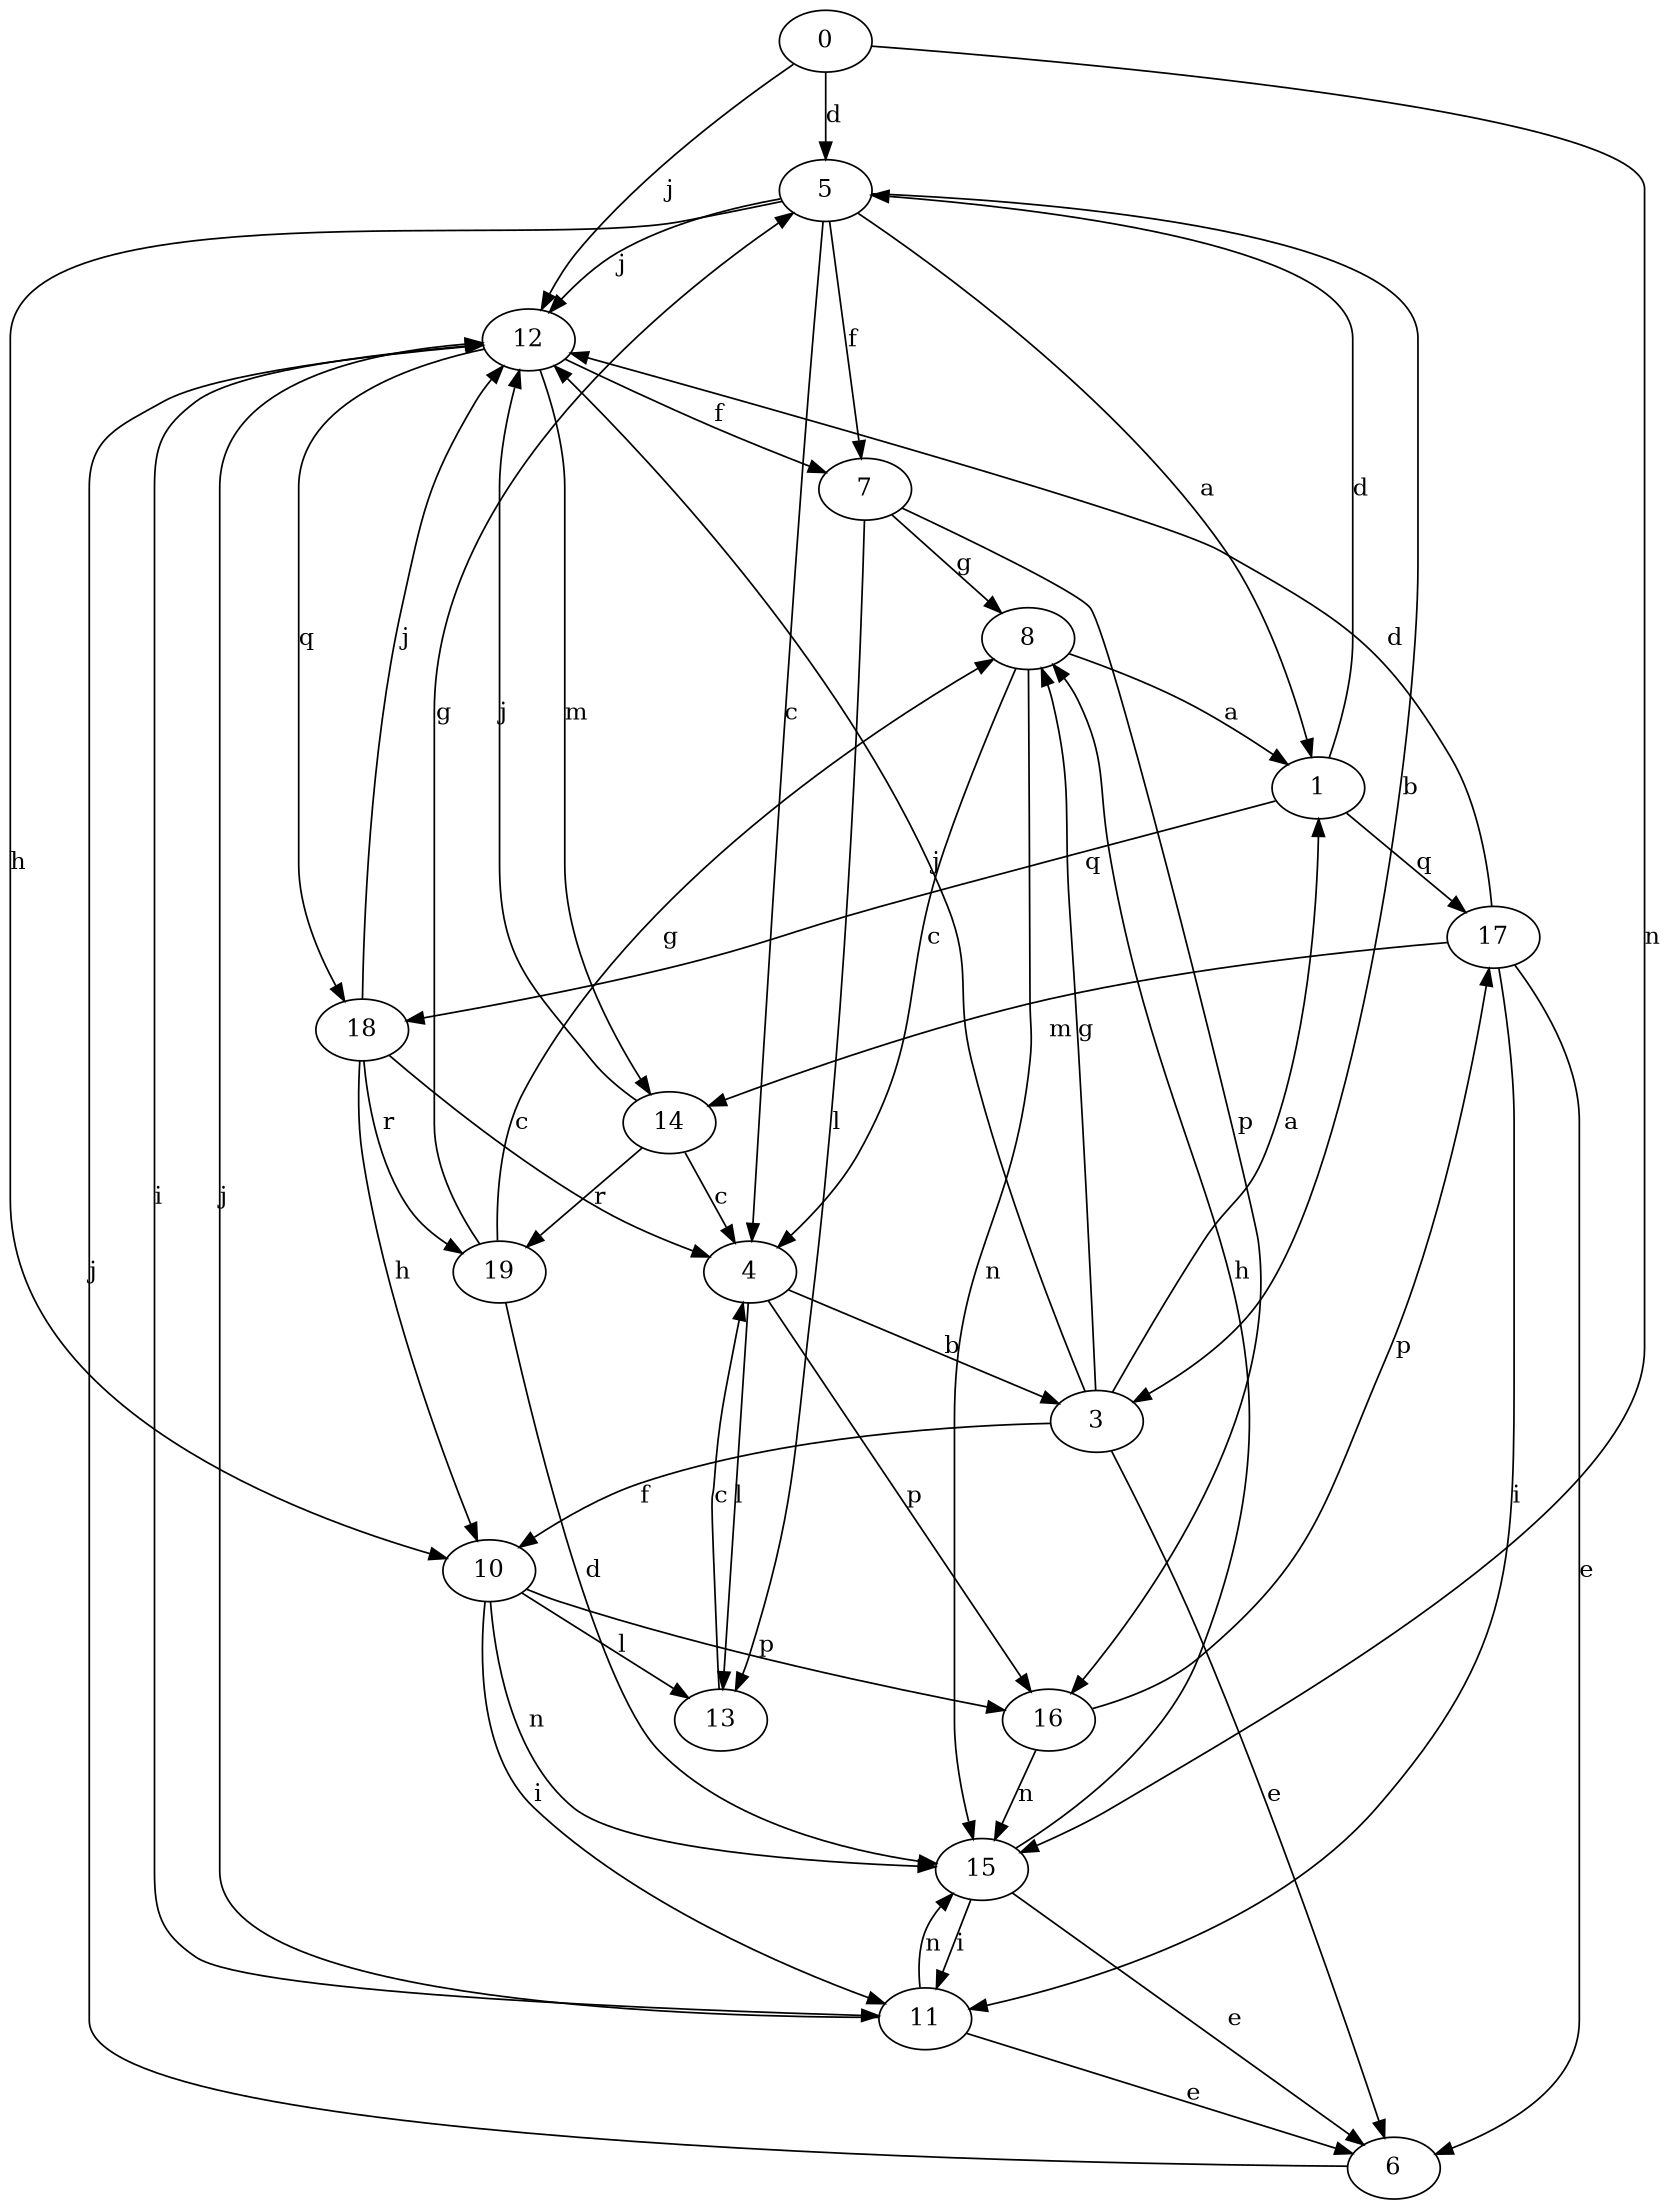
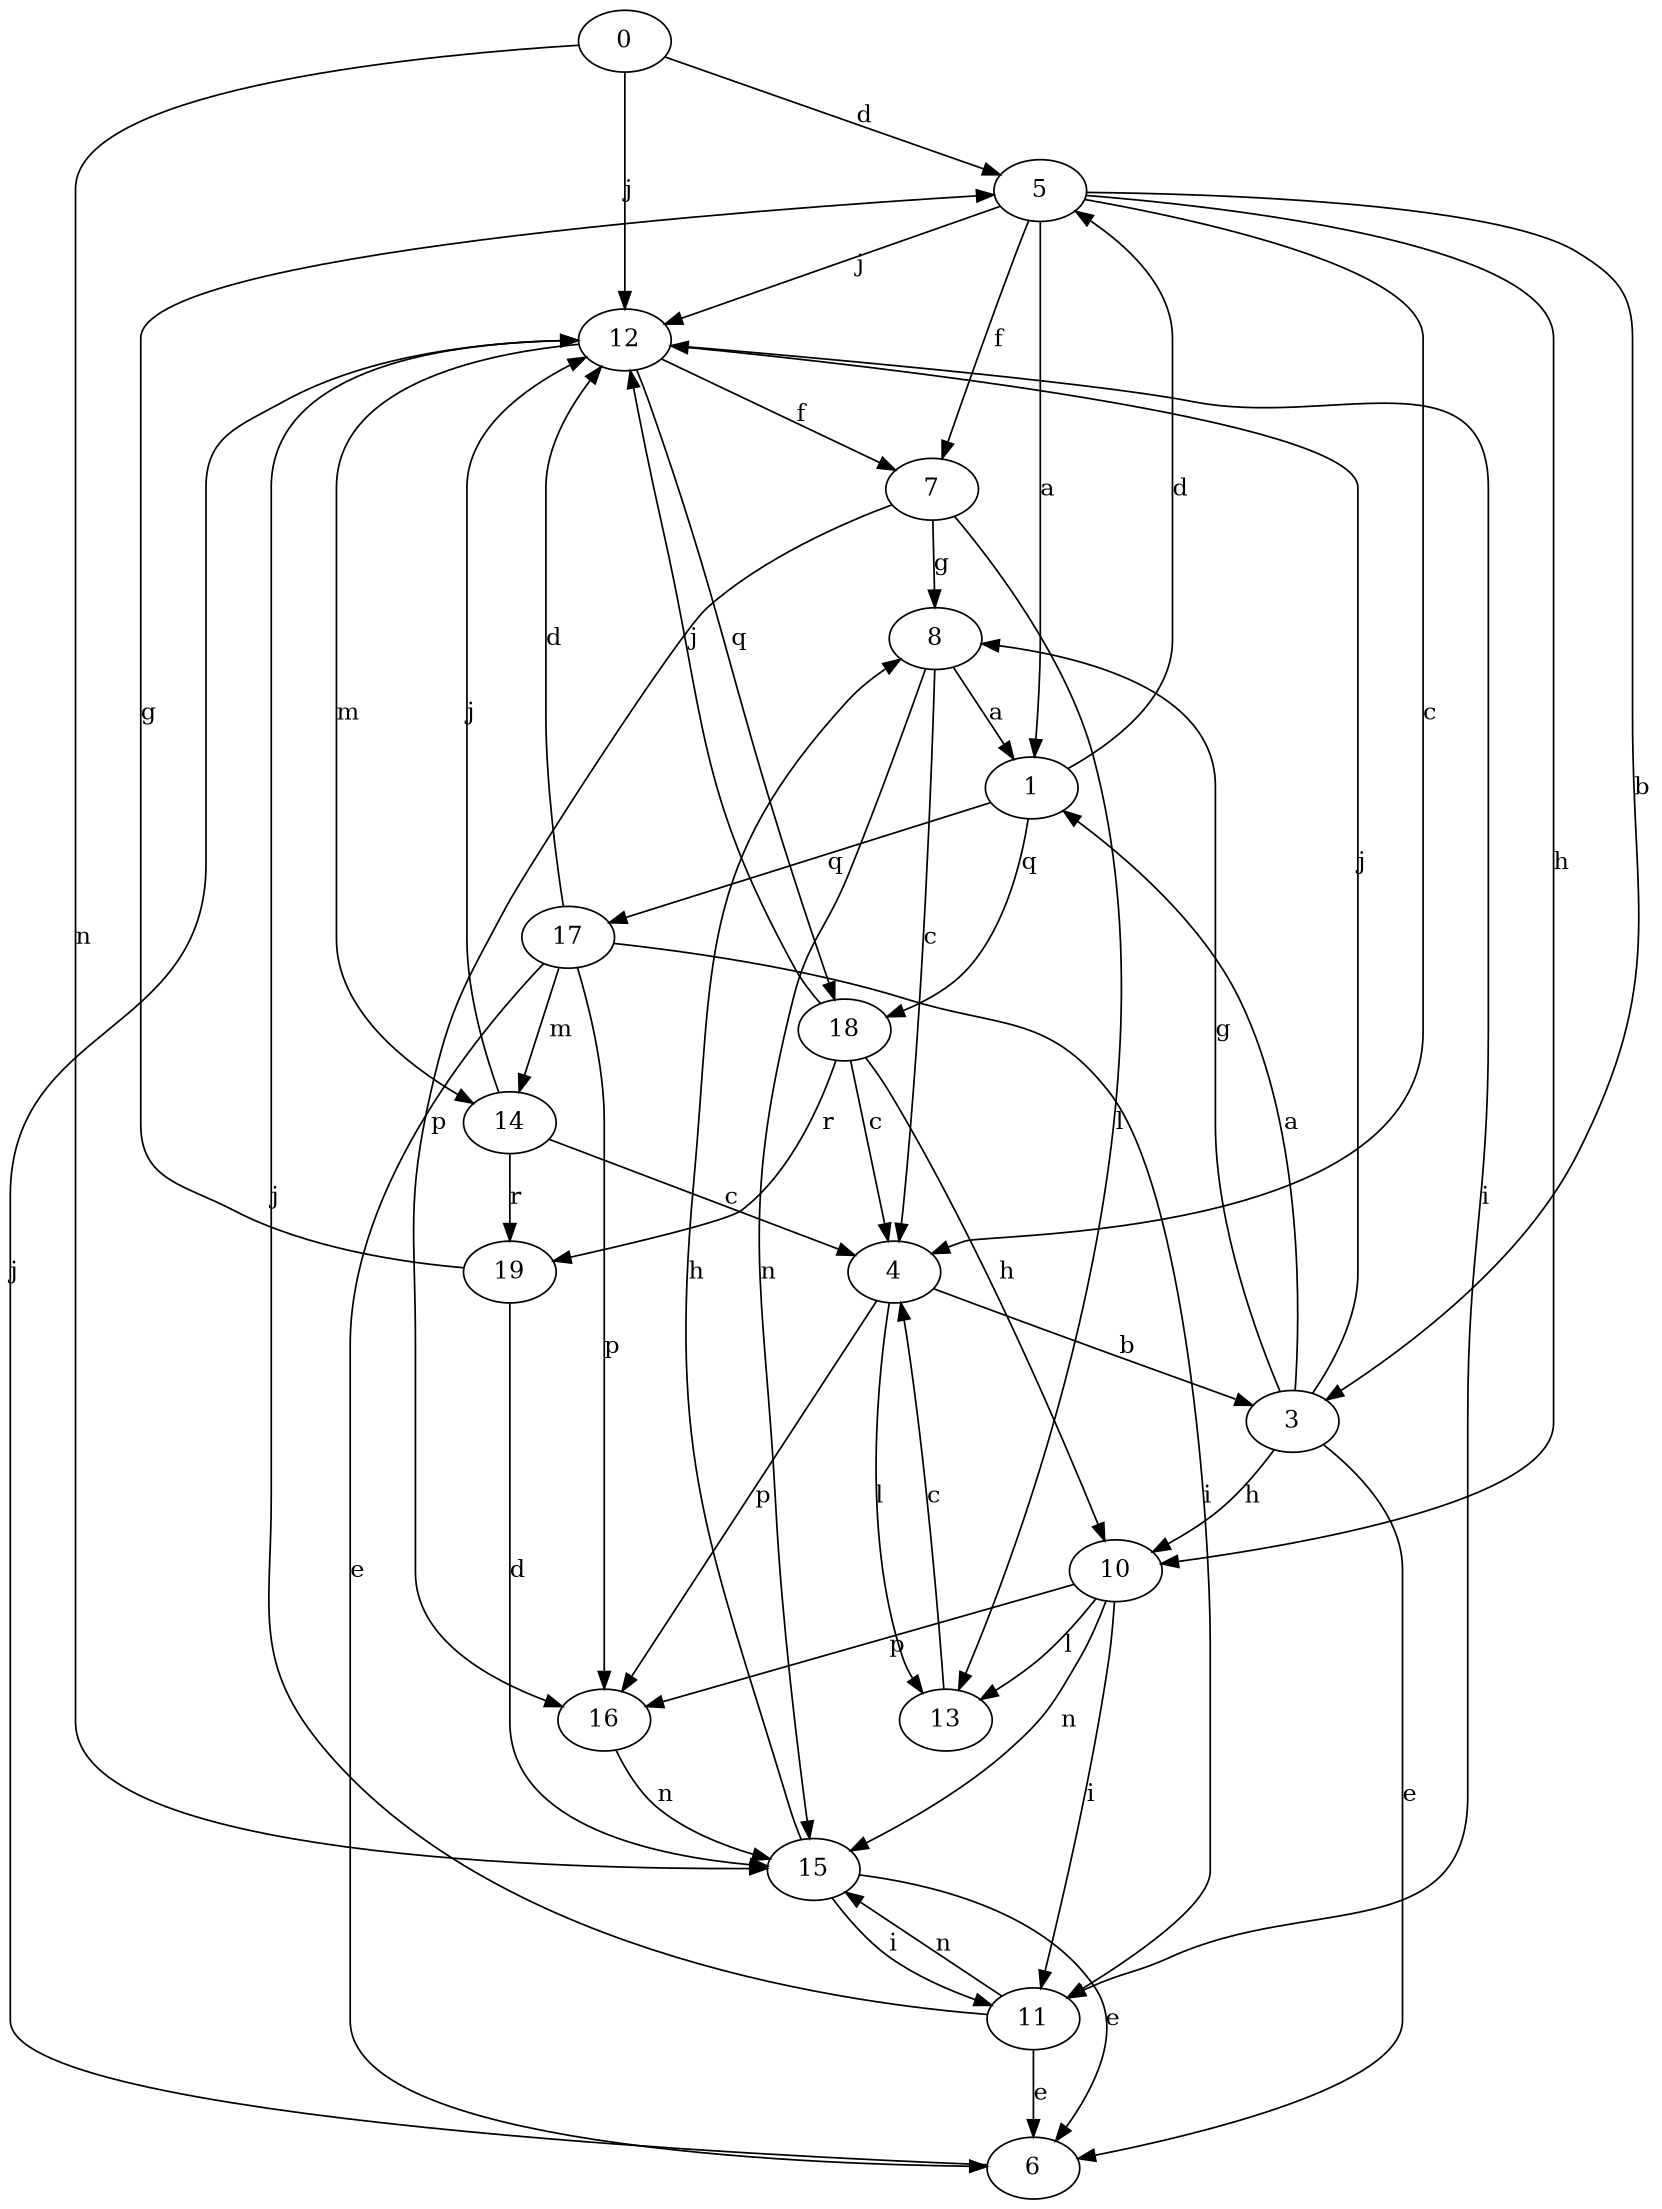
edge "19" -> "8": removed, label "g"
edge "16" -> "17": reversed
edge "3" -> "10": label "f" -> "h"
